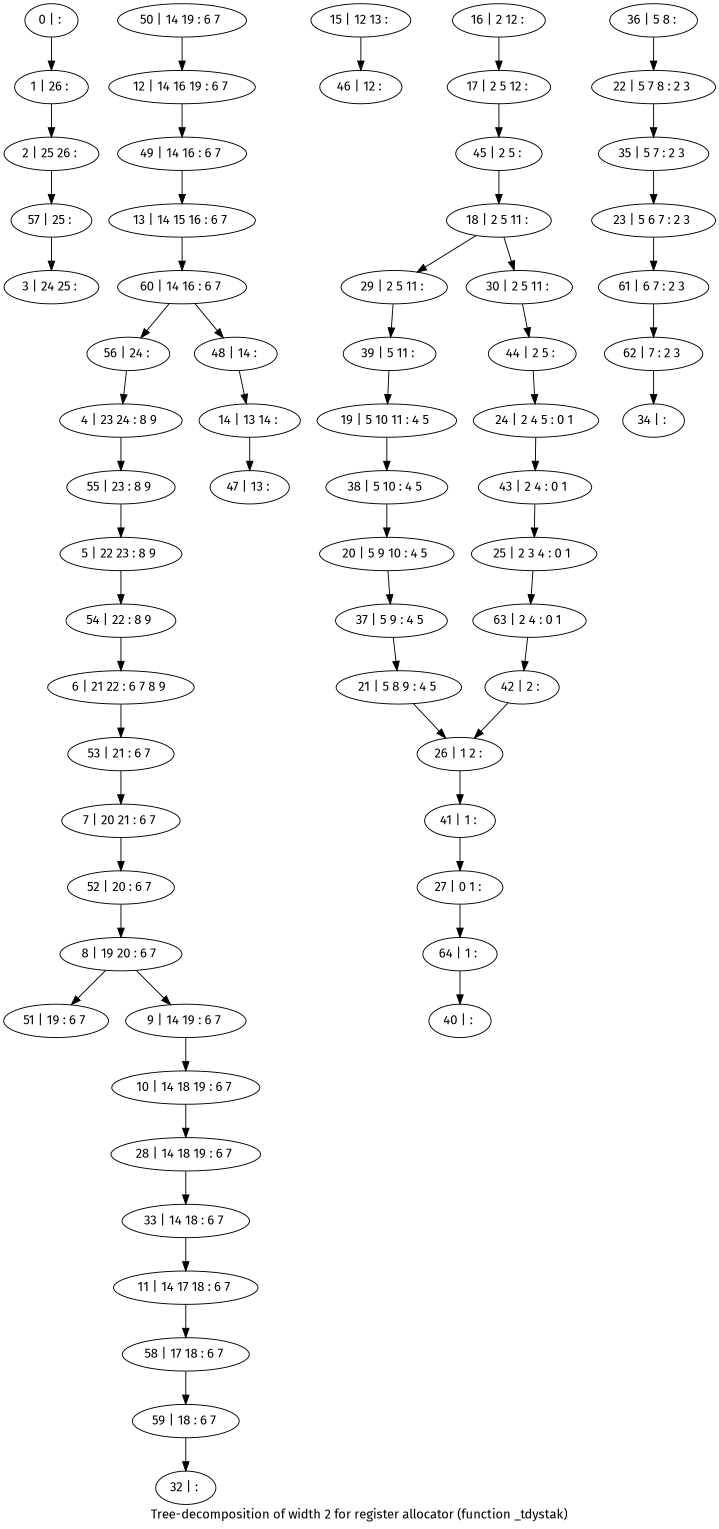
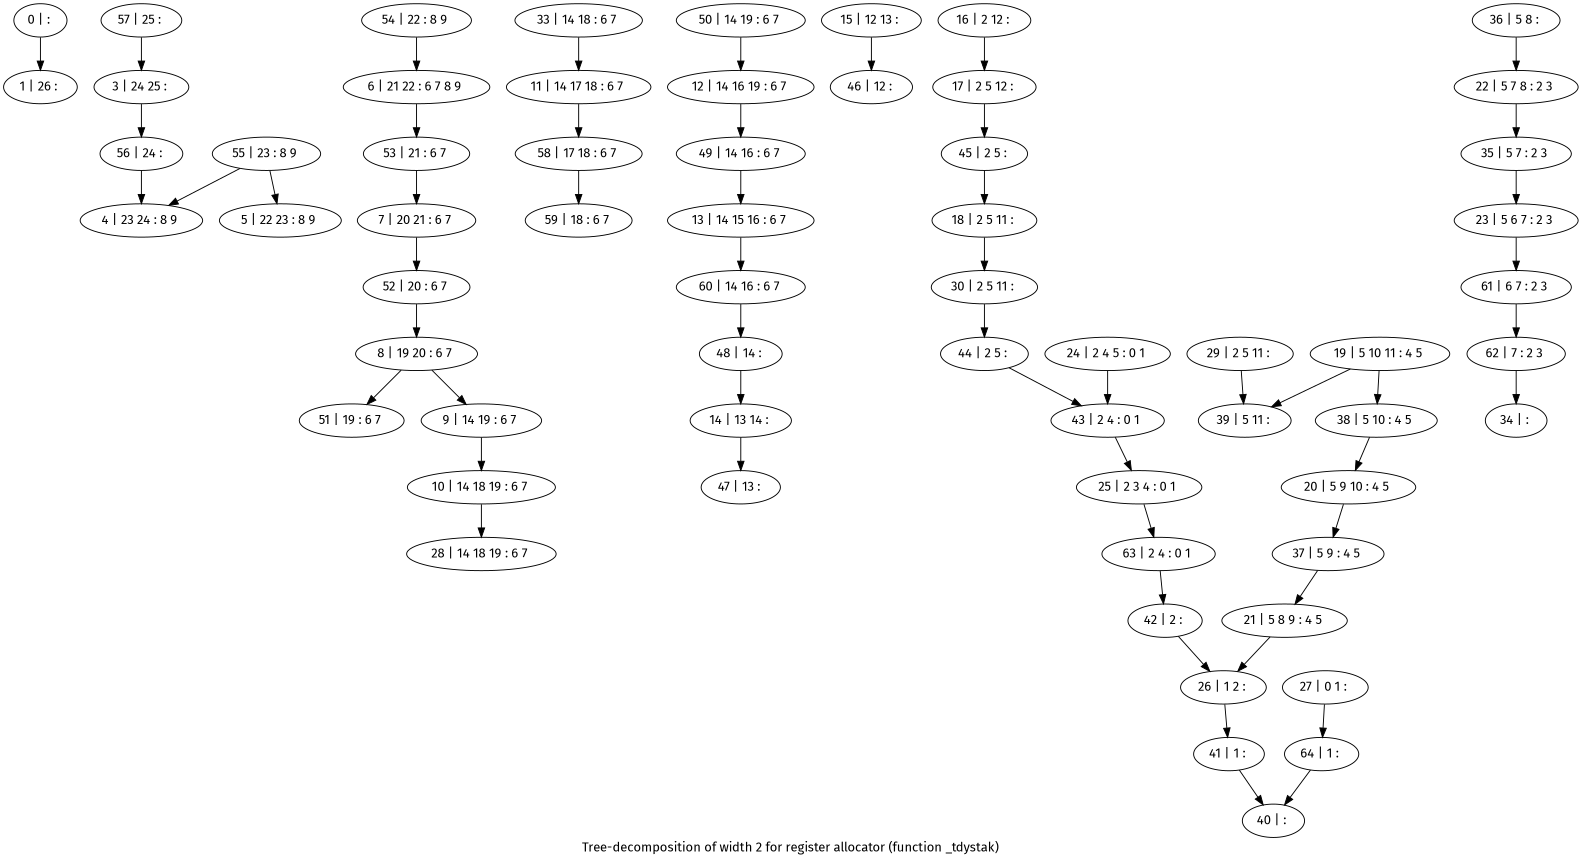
node "2 | 25 26 :": removed
edge "18 | 2 5 11 :" -> "29 | 2 5 11 :": removed
edge "60 | 14 16 : 6 7" -> "56 | 24 :": now "3 | 24 25 :" -> "56 | 24 :"
edge "39 | 5 11 :" -> "19 | 5 10 11 : 4 5": reversed
edge "44 | 2 5 :" -> "24 | 2 4 5 : 0 1": now "44 | 2 5 :" -> "43 | 2 4 : 0 1"
edge "4 | 23 24 : 8 9" -> "55 | 23 : 8 9": reversed
edge "5 | 22 23 : 8 9" -> "54 | 22 : 8 9": removed
edge "41 | 1 :" -> "27 | 0 1 :": now "41 | 1 :" -> "40 | :"
edge "28 | 14 18 19 : 6 7" -> "33 | 14 18 : 6 7": removed
node "32 | :": removed
